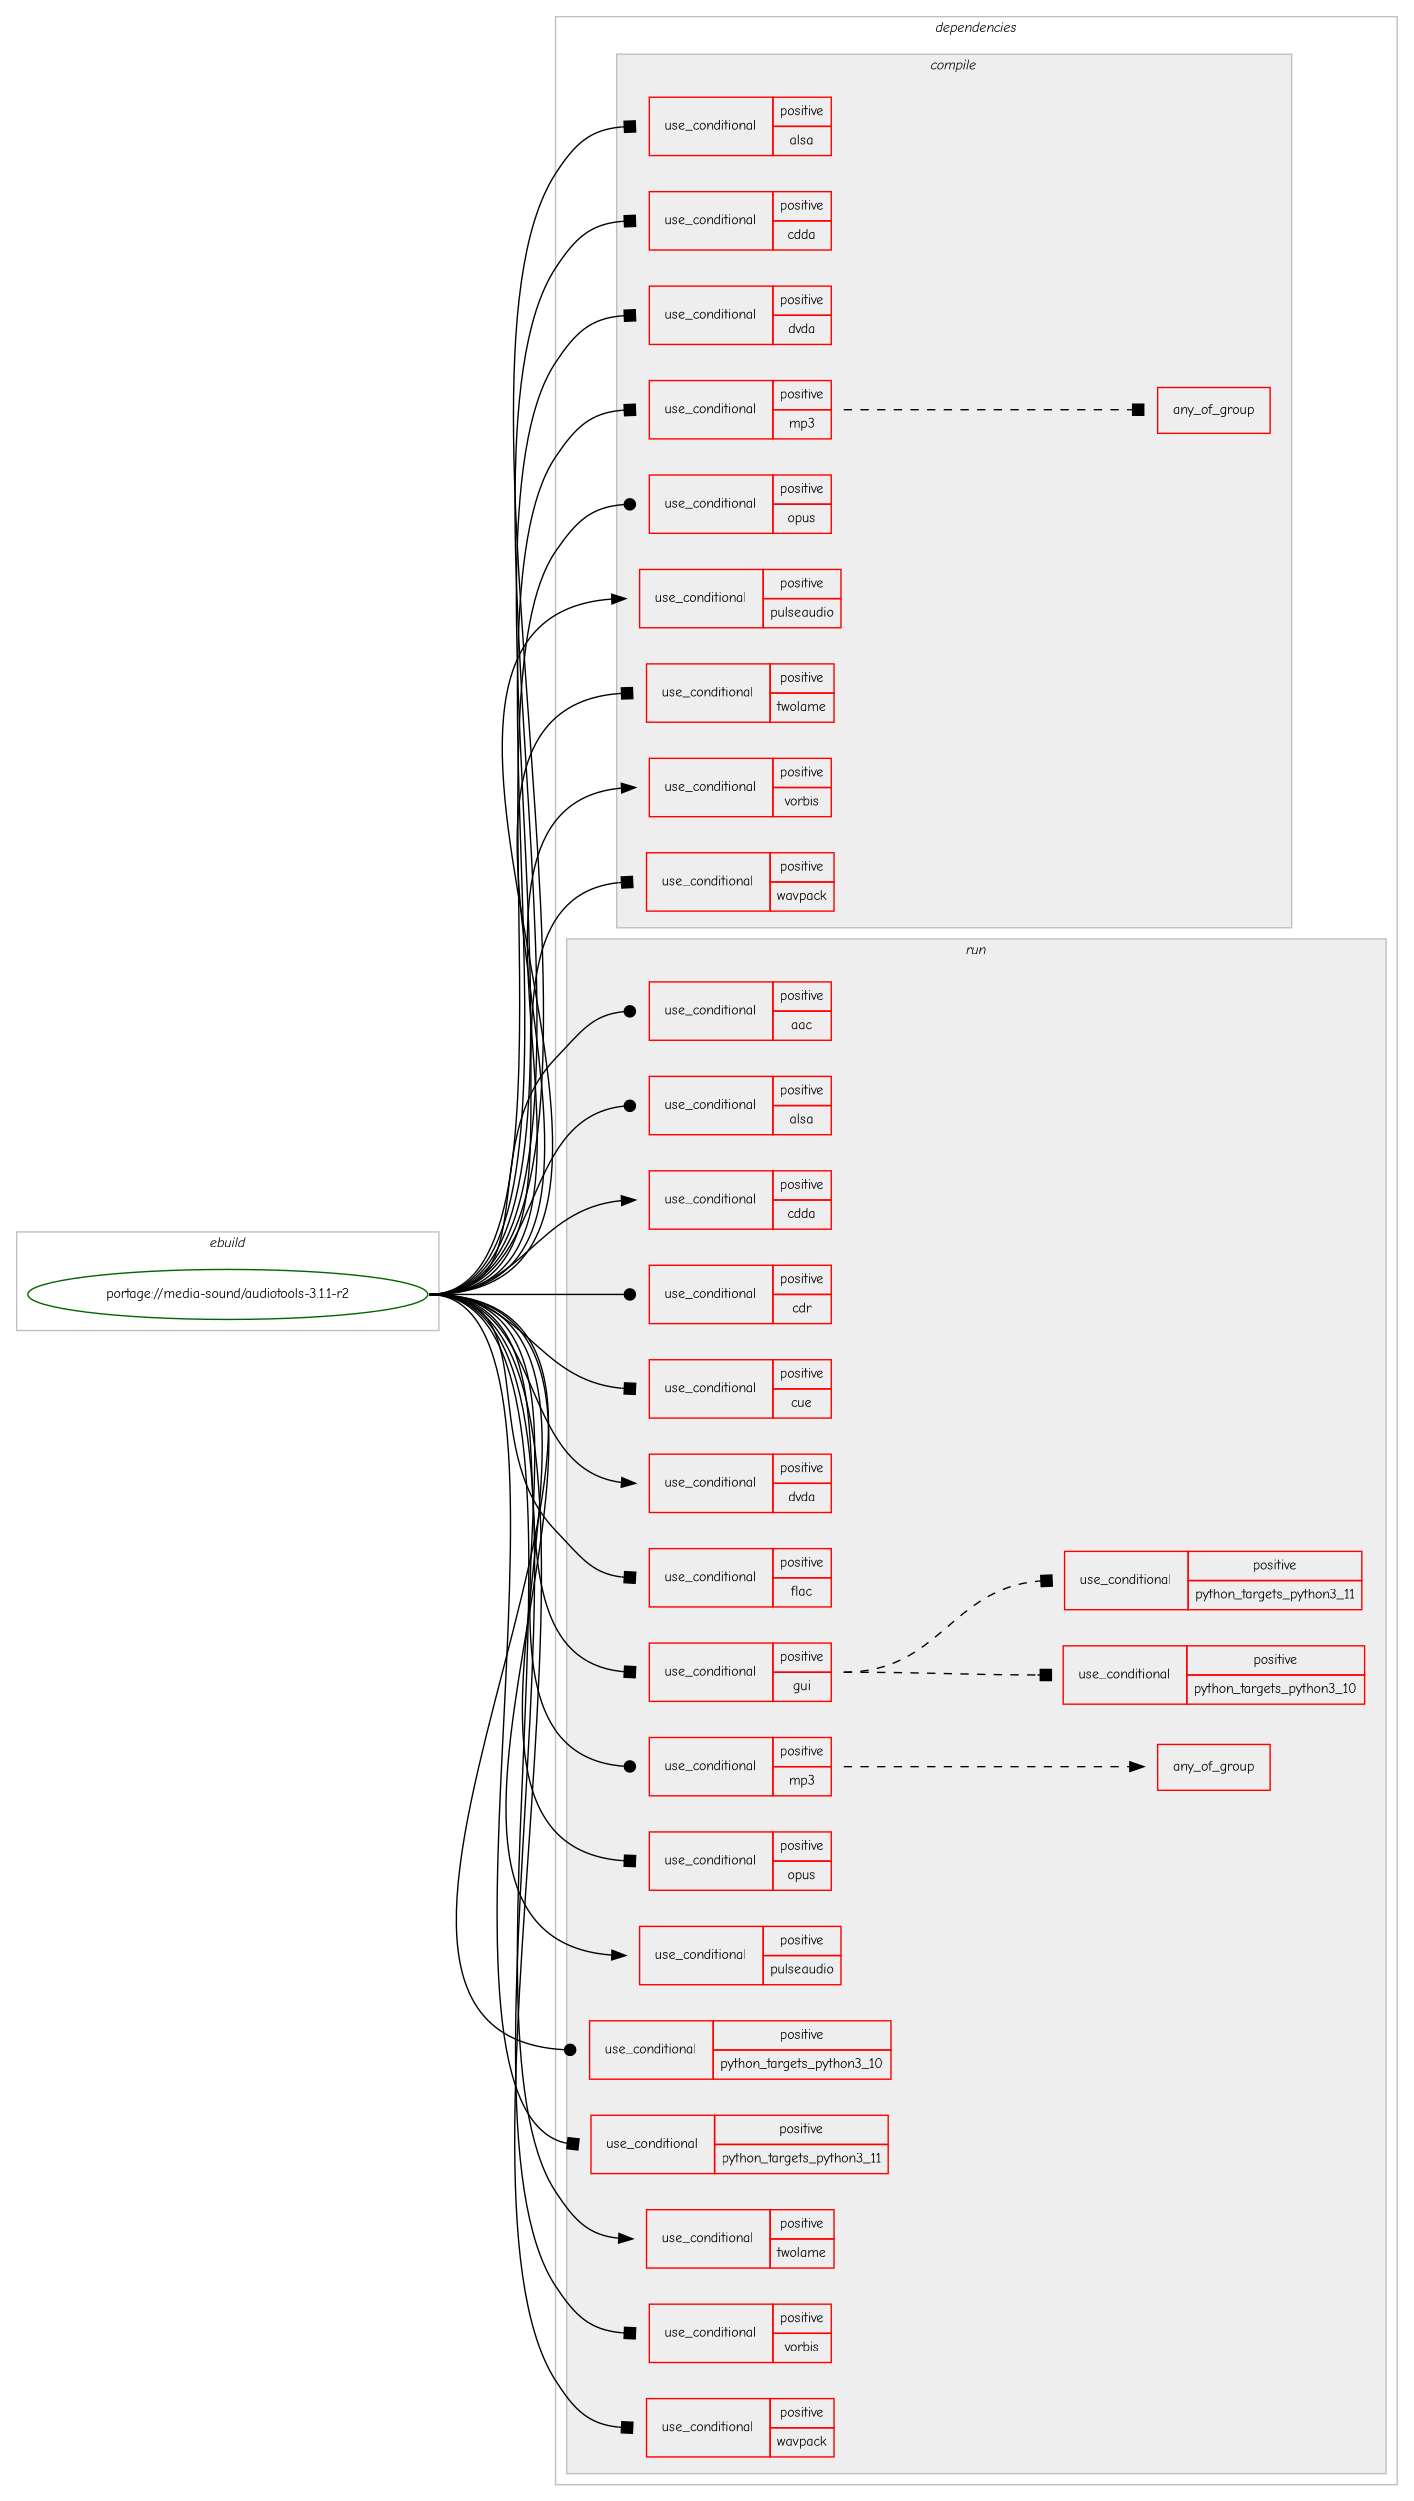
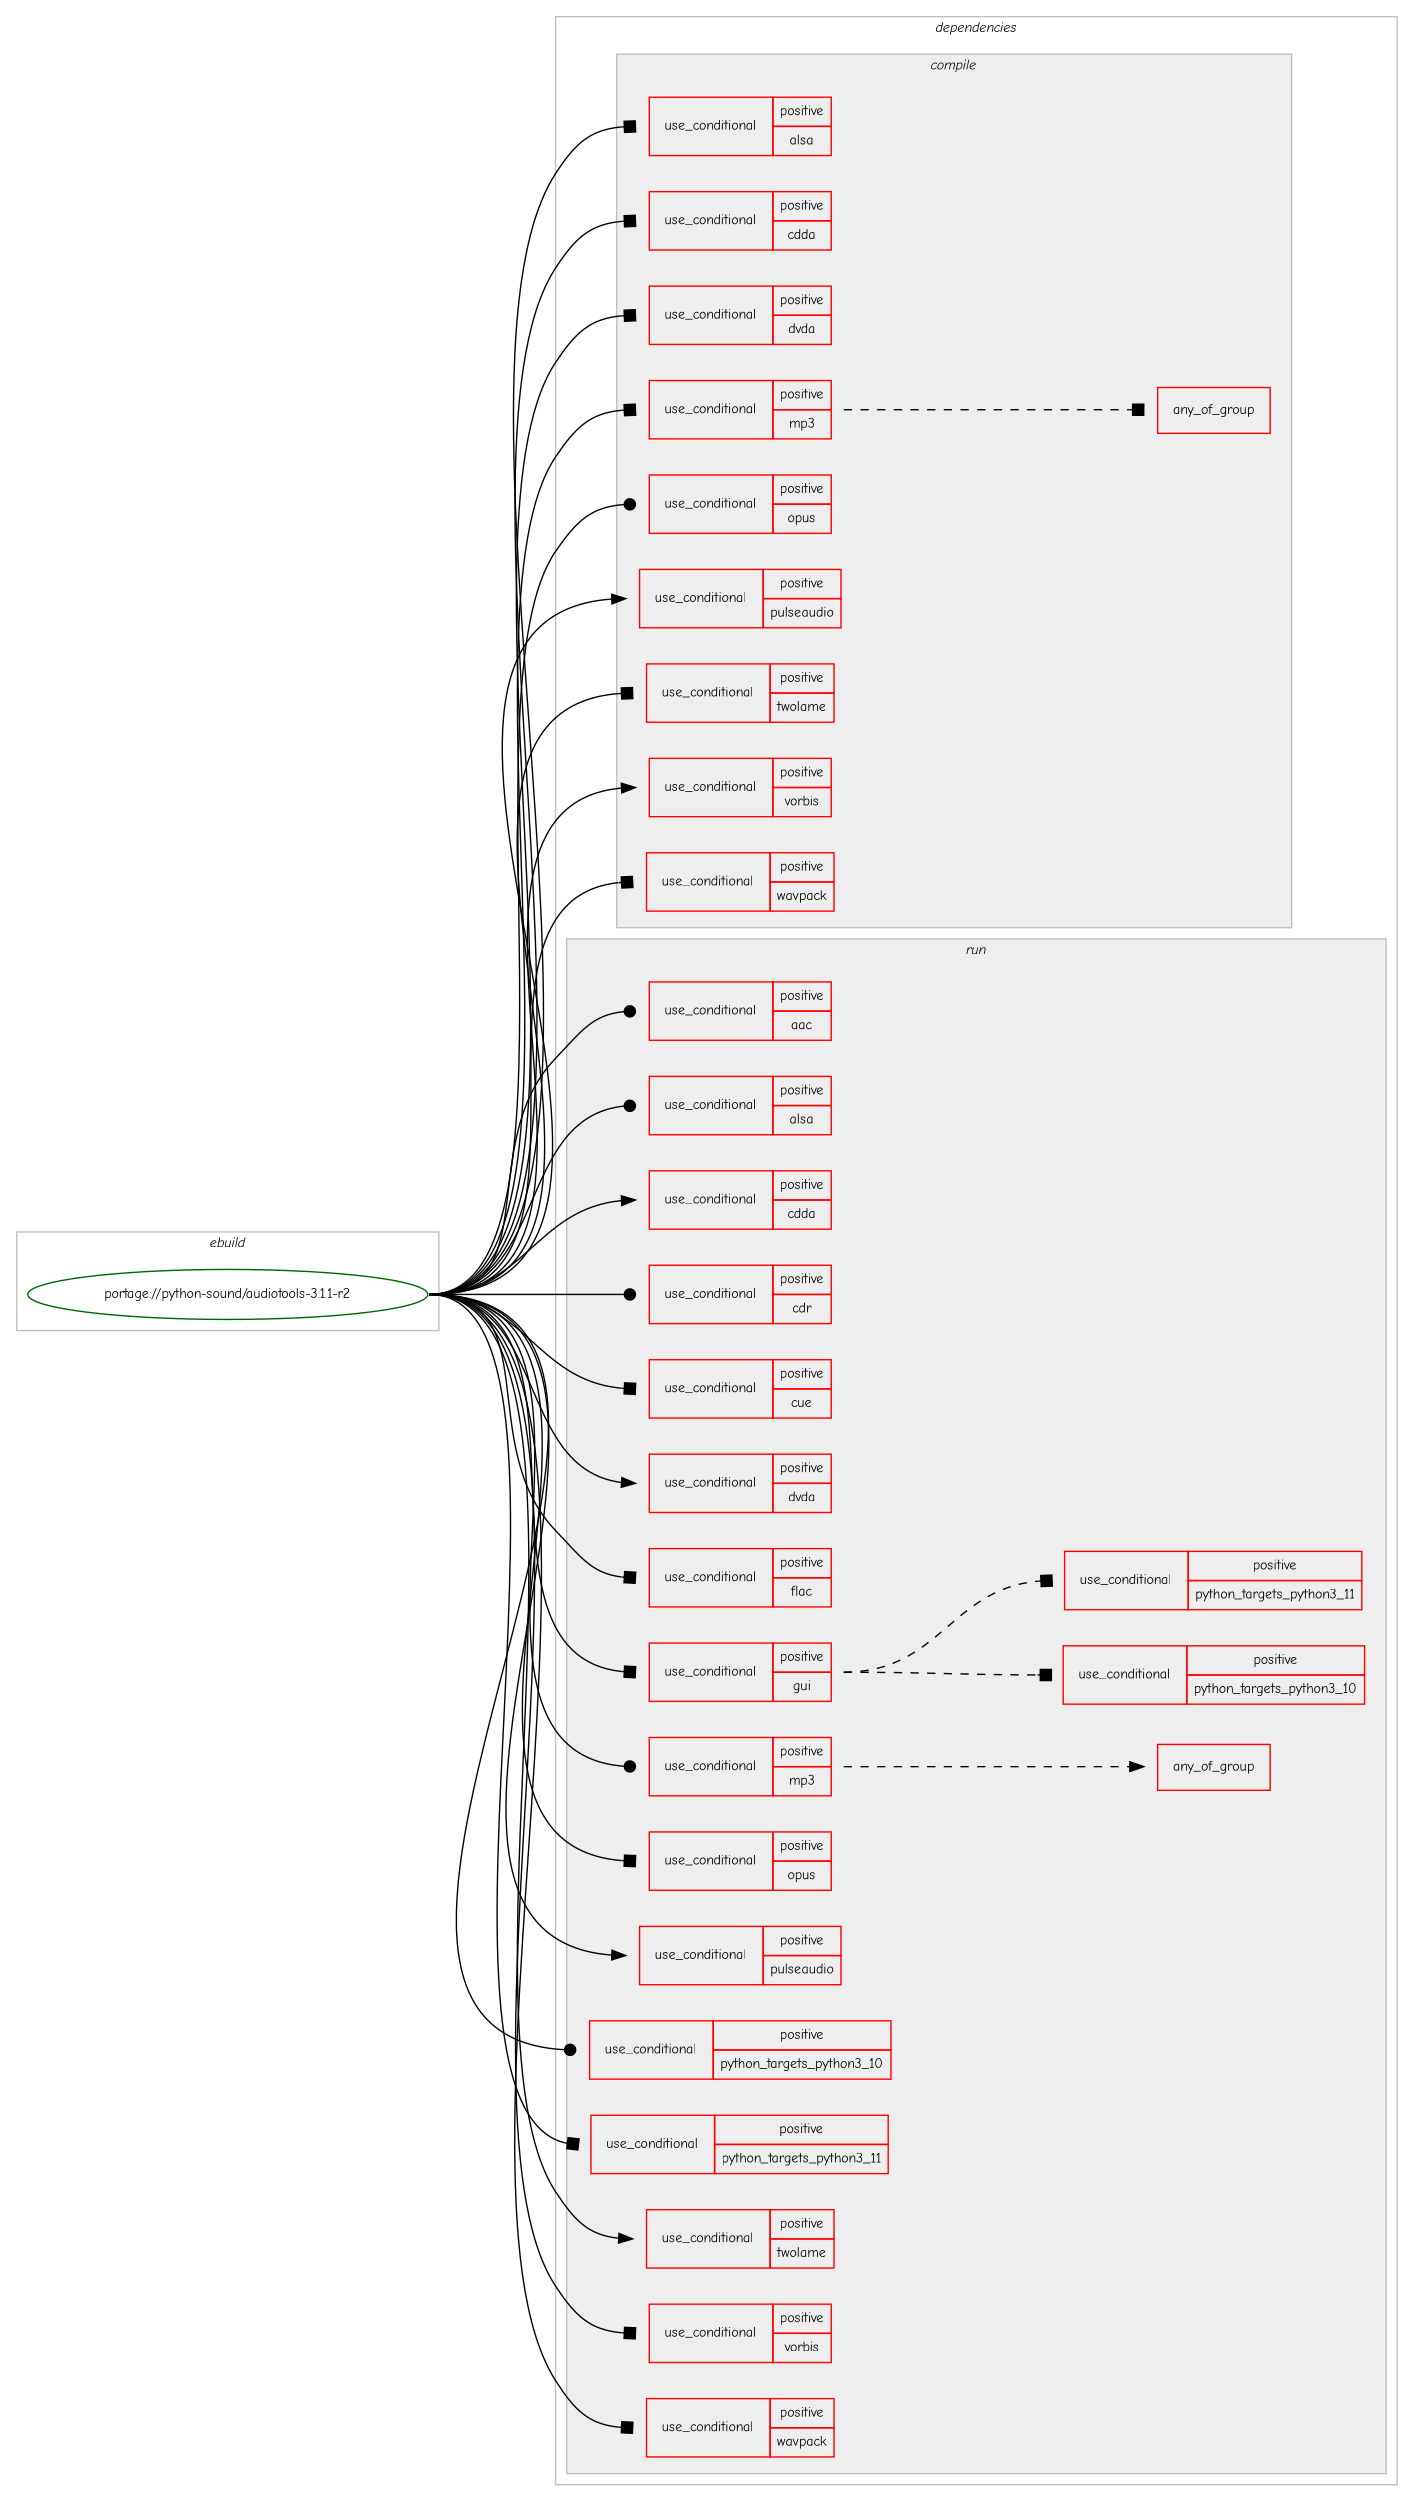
node "portage://media-sound/audiotools-3.1.1-r2": label "portage://media-sound/audiotools-3.1.1-r2" -> "portage://python-sound/audiotools-3.1.1-r2"
